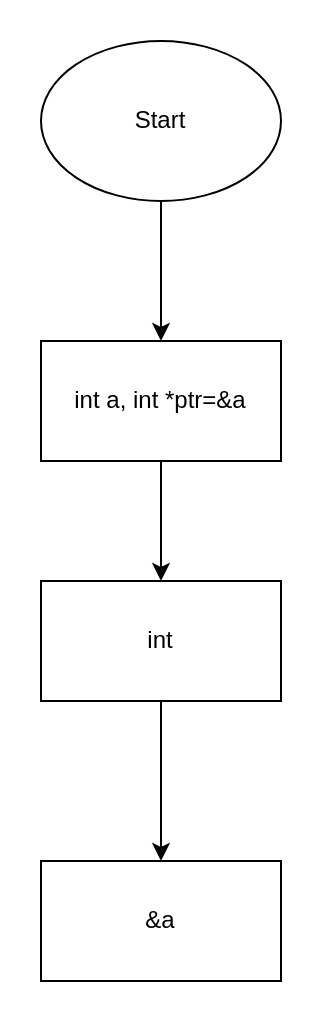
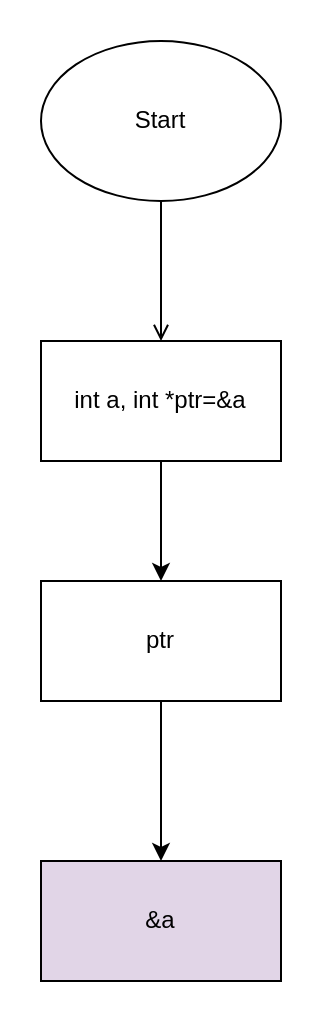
edge "Start" -> "int a, int *ptr=&a": arrowhead classic -> open
node "int": label "int" -> "ptr"
node "&a": fillcolor #ffffff -> #e1d5e7
